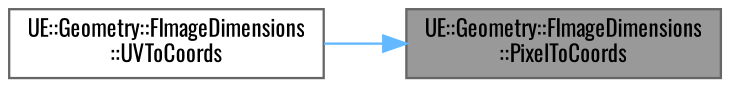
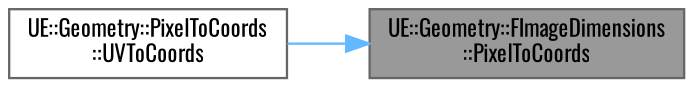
node "UE::Geometry::FImageDimensions ::UVToCoords": label "UE::Geometry::FImageDimensions ::UVToCoords" -> "UE::Geometry::PixelToCoords ::UVToCoords"
